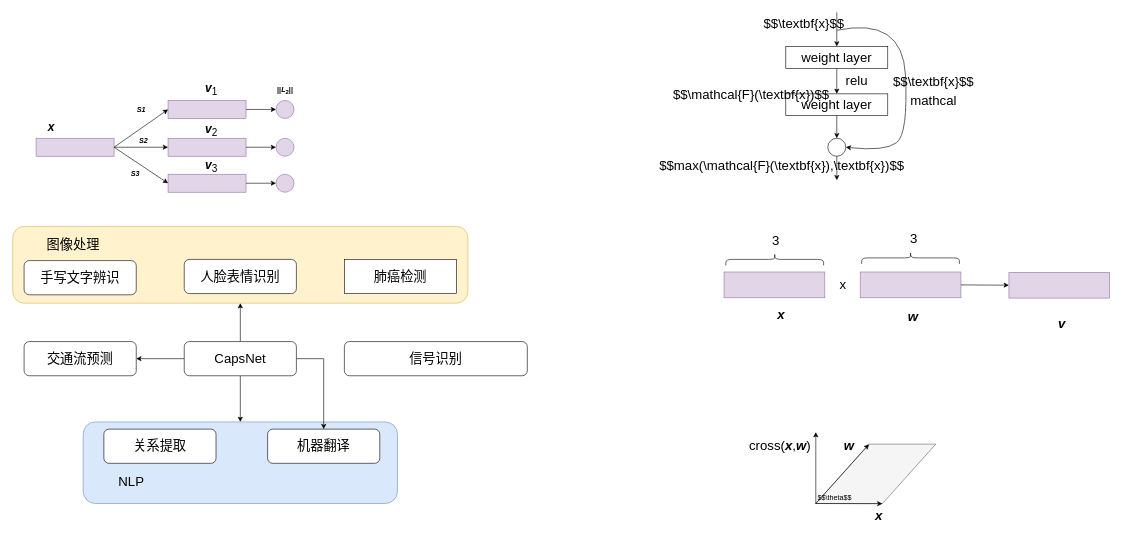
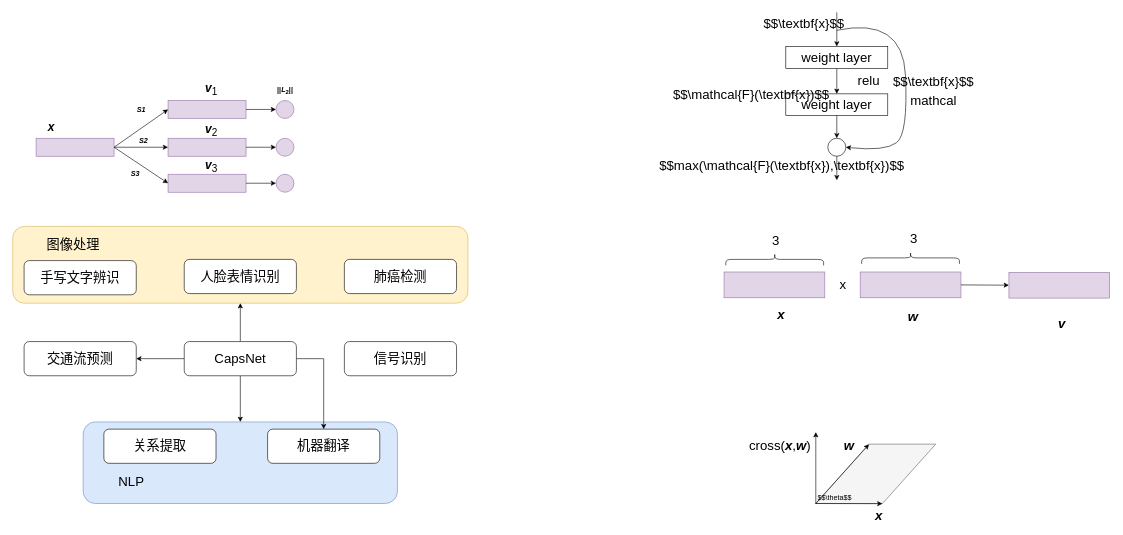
node "relu": moved (857, 81) -> (869, 81)
node "肺癌检测": shape rectangle -> rounded rectangle
node "信号识别": size 183x34 -> 112x34
